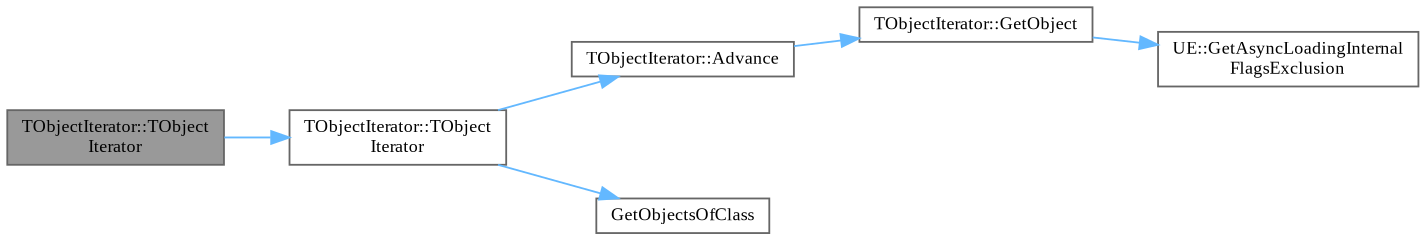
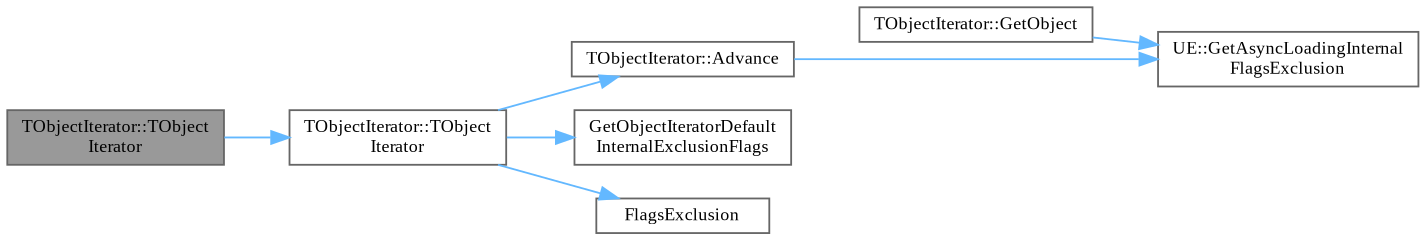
edge "TObjectIterator::Advance" -> "TObjectIterator::GetObject": now "TObjectIterator::Advance" -> "UE::GetAsyncLoadingInternal FlagsExclusion"
node "GetObjectIteratorDefault InternalExclusionFlags": added
node "GetObjectsOfClass": label "GetObjectsOfClass" -> "FlagsExclusion"
